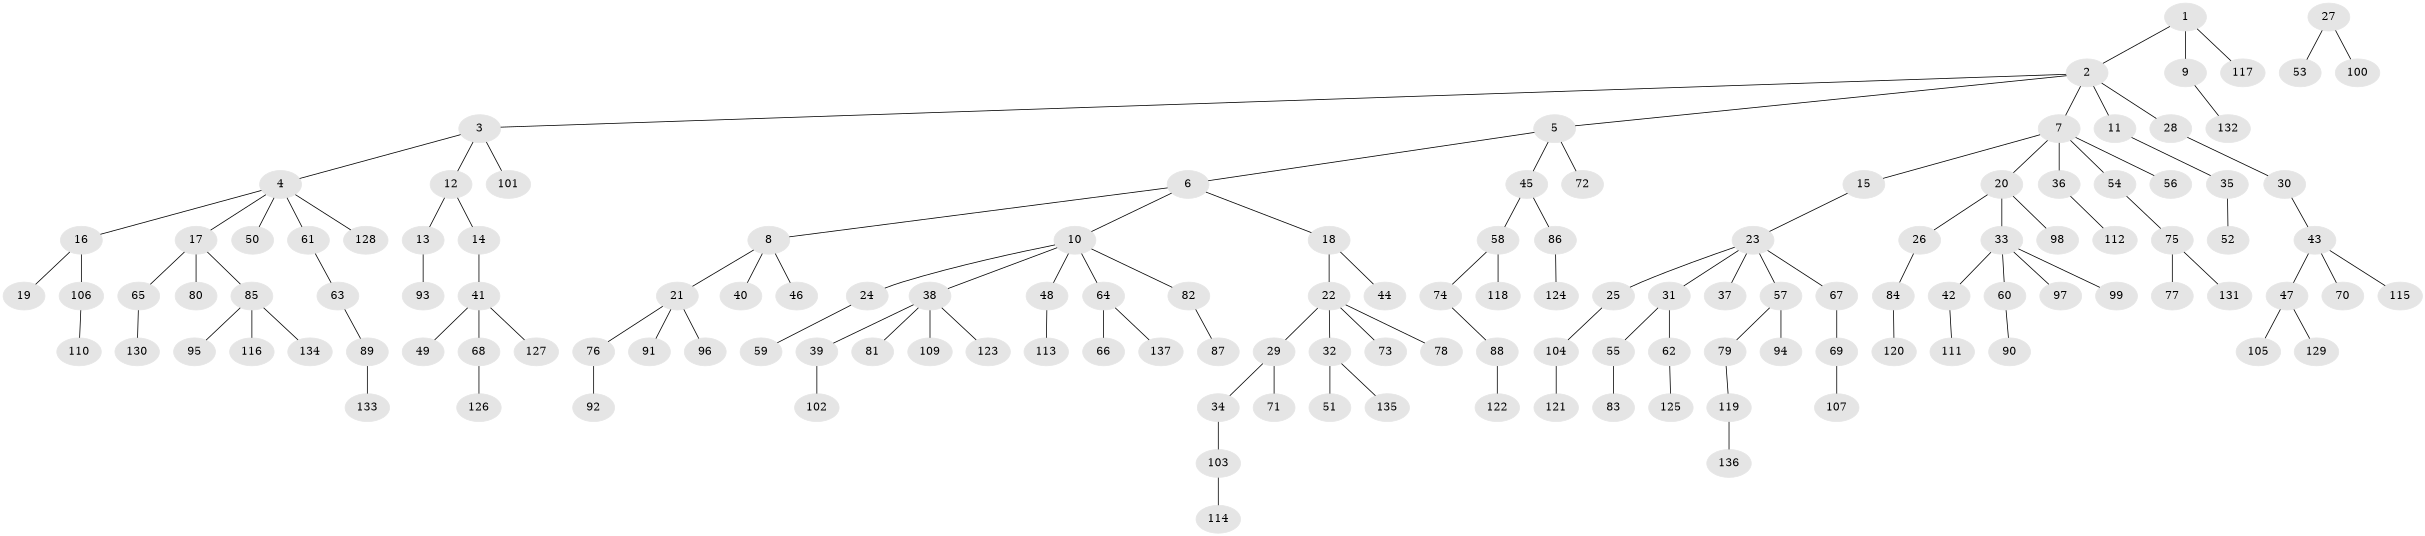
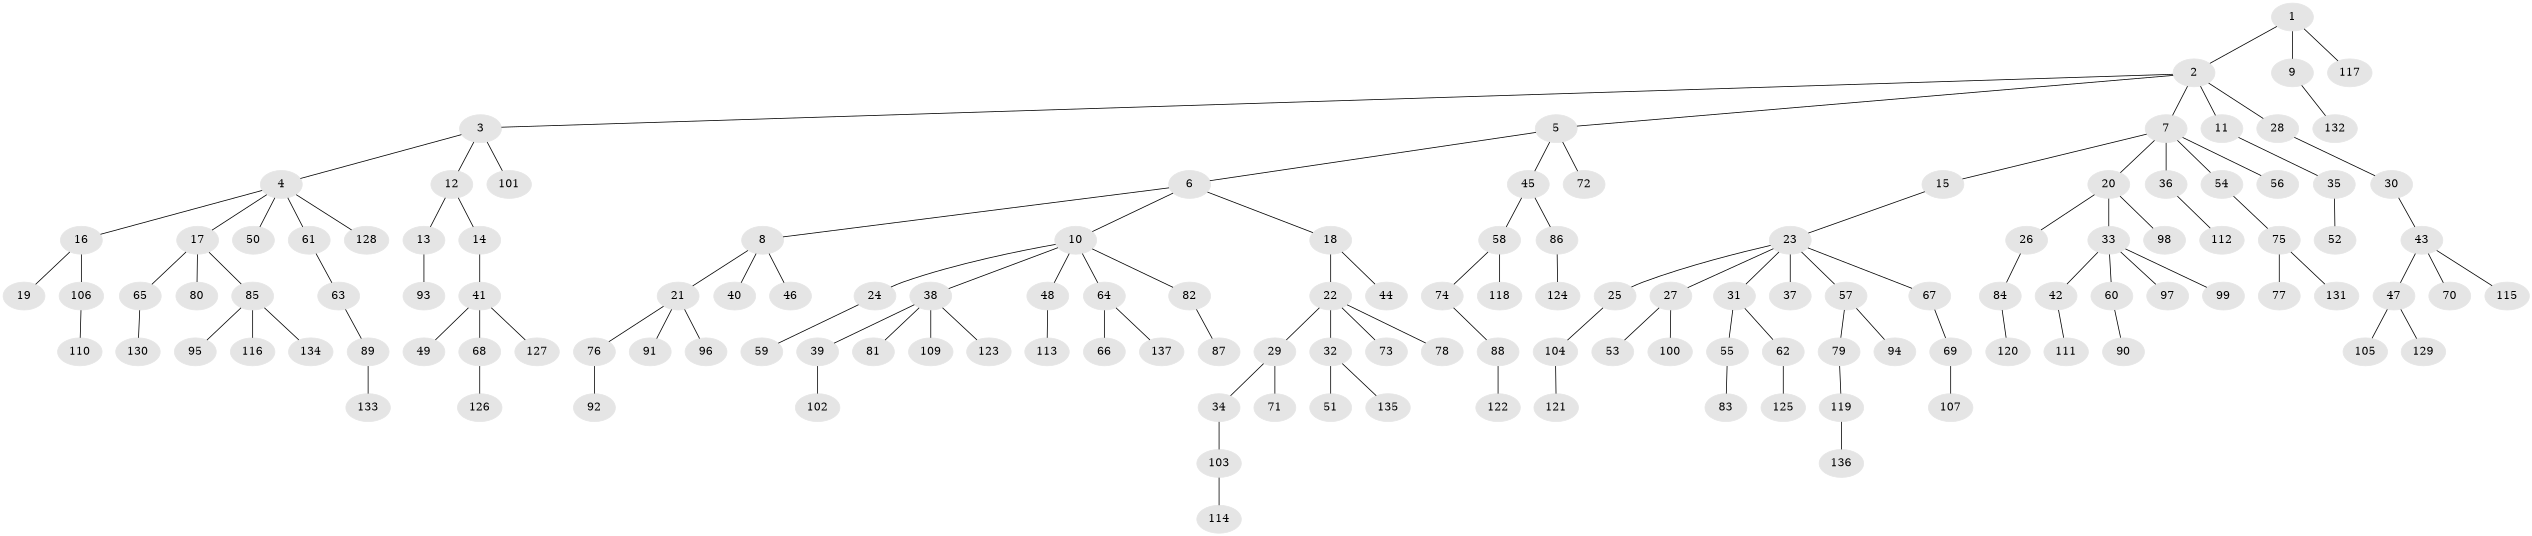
edge "23" -- "27": added
